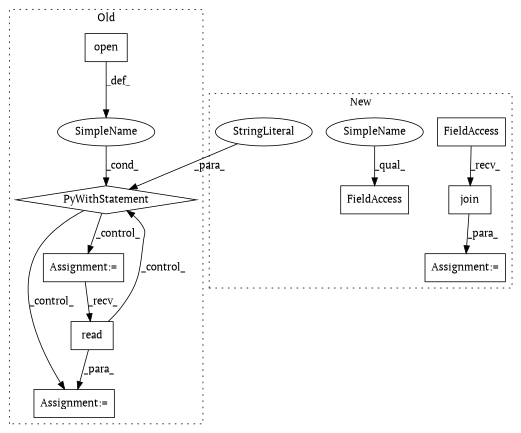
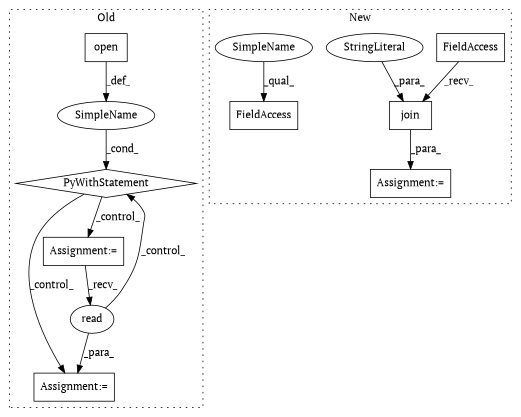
edge "StringLiteral" -> "PyWithStatement": now "StringLiteral" -> "join"
node "read": shape box -> ellipse
